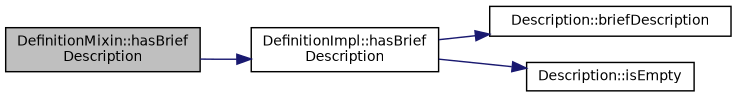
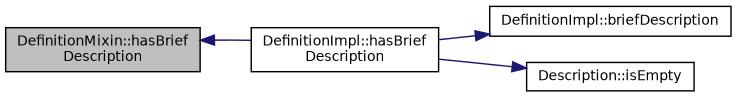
node "Description::briefDescription": label "Description::briefDescription" -> "DefinitionImpl::briefDescription"
edge "DefinitionMixin::hasBrief Description" -> "DefinitionImpl::hasBrief Description": reversed
